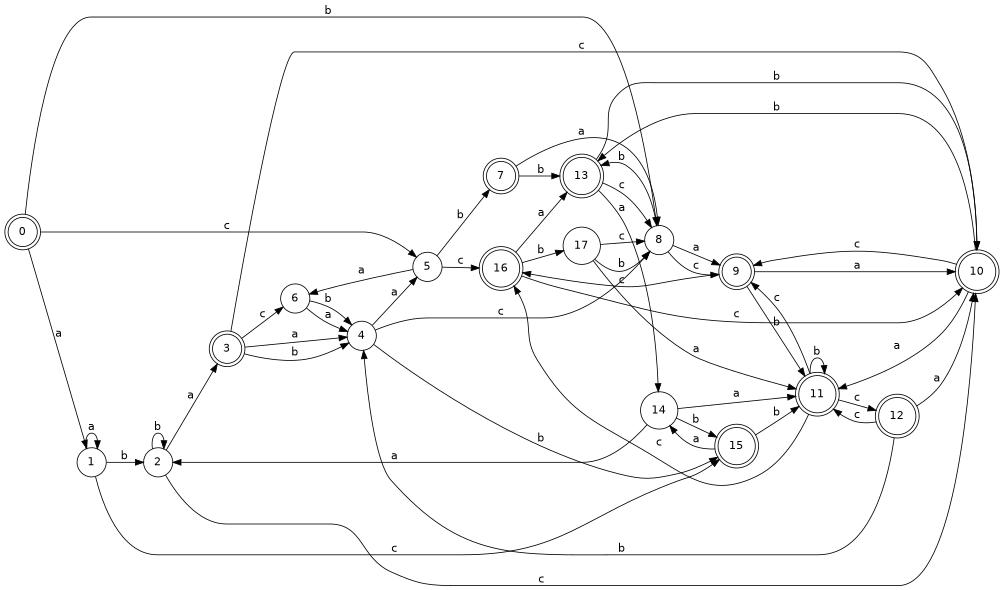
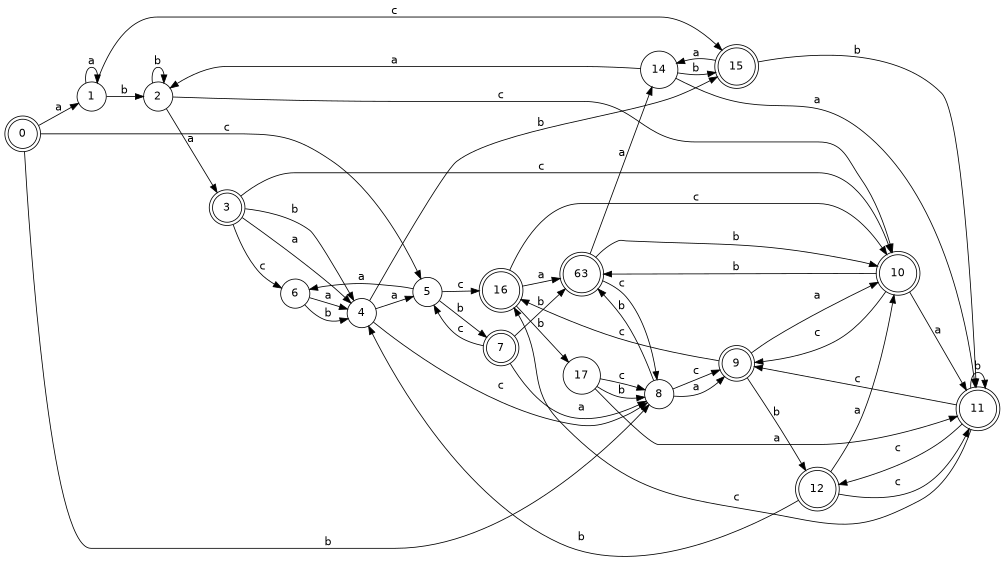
node "13": label "13" -> "63"
edge "9" -> "11": now "9" -> "12"
edge "7" -> "5": added, label "c"
